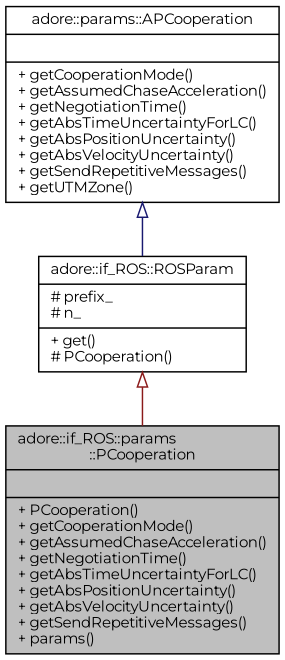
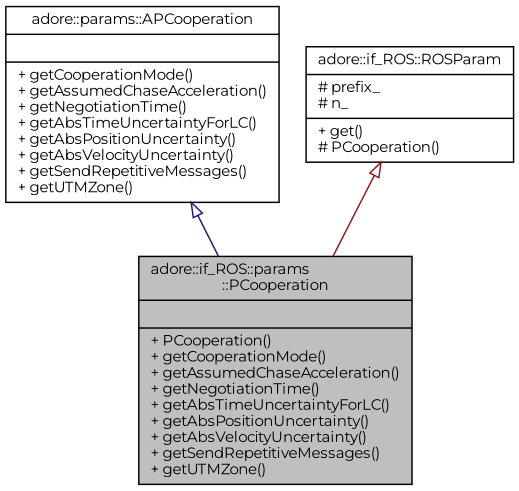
edge "adore::if_ROS::ROSParam" -> "adore::params::APCooperation": now "adore::if_ROS::params" -> "adore::params::APCooperation"
node "adore::if_ROS::params": text "+ params()" -> "+ getUTMZone()"
